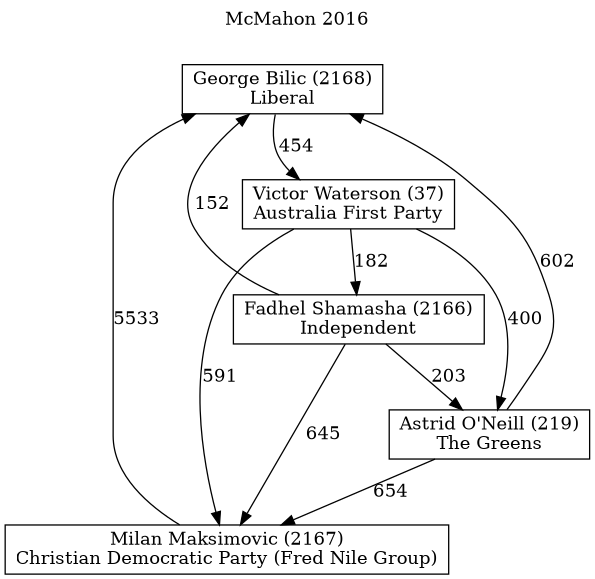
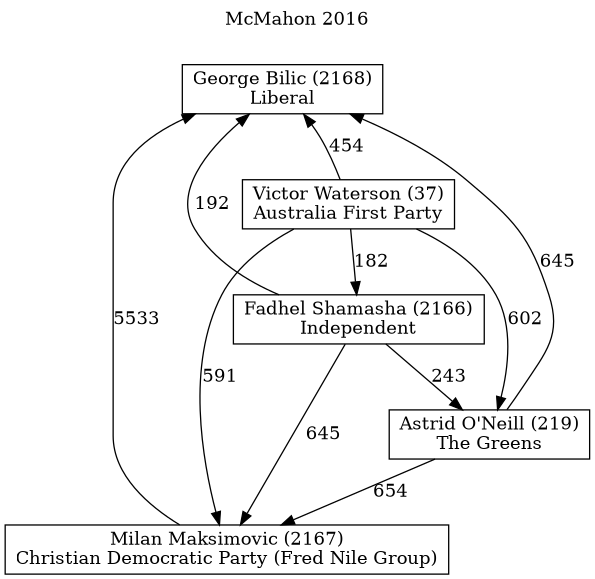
edge "George Bilic (2168) Liberal" -> "Victor Waterson (37) Australia First Party": reversed
edge "Fadhel Shamasha (2166) Independent" -> "George Bilic (2168) Liberal": label "152" -> "192"
edge "Astrid O'Neill (219) The Greens" -> "George Bilic (2168) Liberal": label "602" -> "645"
edge "Victor Waterson (37) Australia First Party" -> "Astrid O'Neill (219) The Greens": label "400" -> "602"
edge "Fadhel Shamasha (2166) Independent" -> "Astrid O'Neill (219) The Greens": label "203" -> "243"
